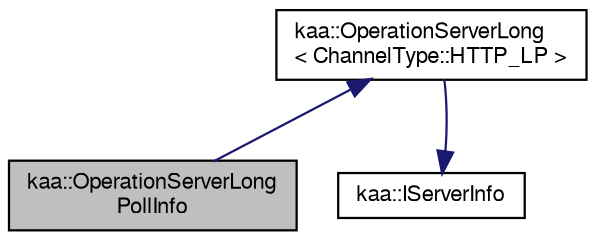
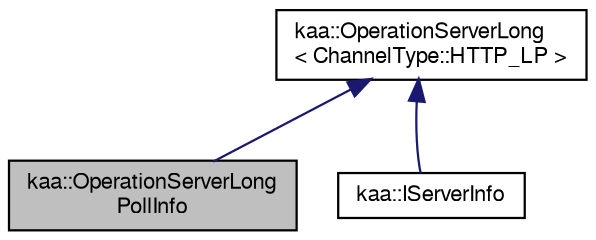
edge "kaa::OperationServerLong < ChannelType::HTTP_LP >" -> "kaa::IServerInfo": reversed
